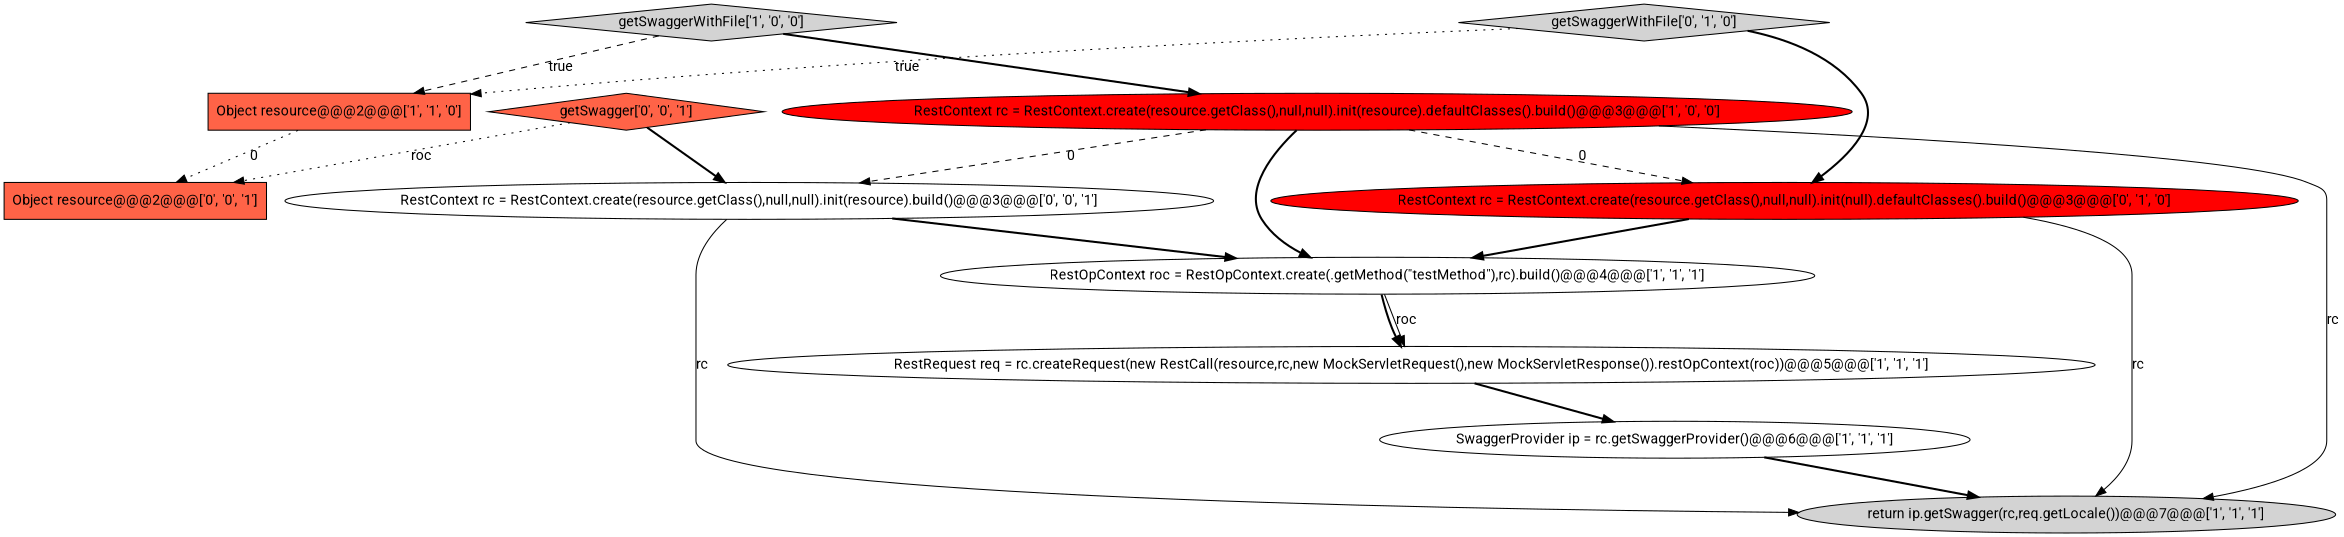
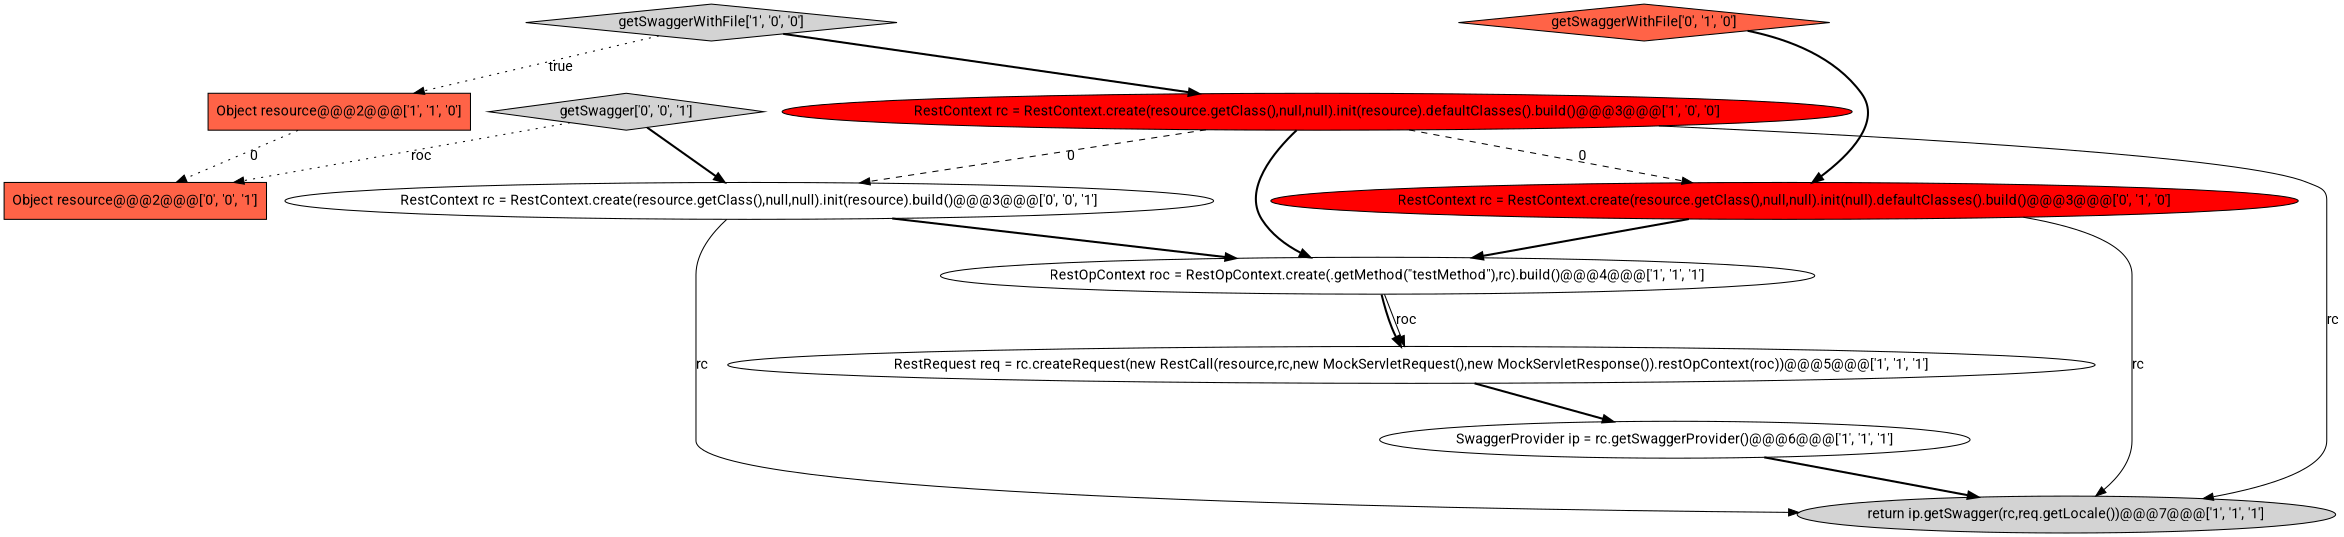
node "getSwaggerWithFile['0', '1', '0']": fillcolor lightgray -> tomato
edge "getSwaggerWithFile['0', '1', '0']" -> "Object resource@@@2@@@['1', '1', '0']": removed, label "true"
edge "getSwaggerWithFile['1', '0', '0']" -> "Object resource@@@2@@@['1', '1', '0']": style dashed -> dotted
node "getSwagger['0', '0', '1']": fillcolor tomato -> lightgray
